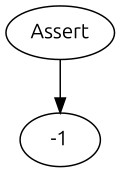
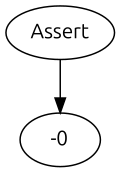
node "-1": label "-1" -> "-0"
